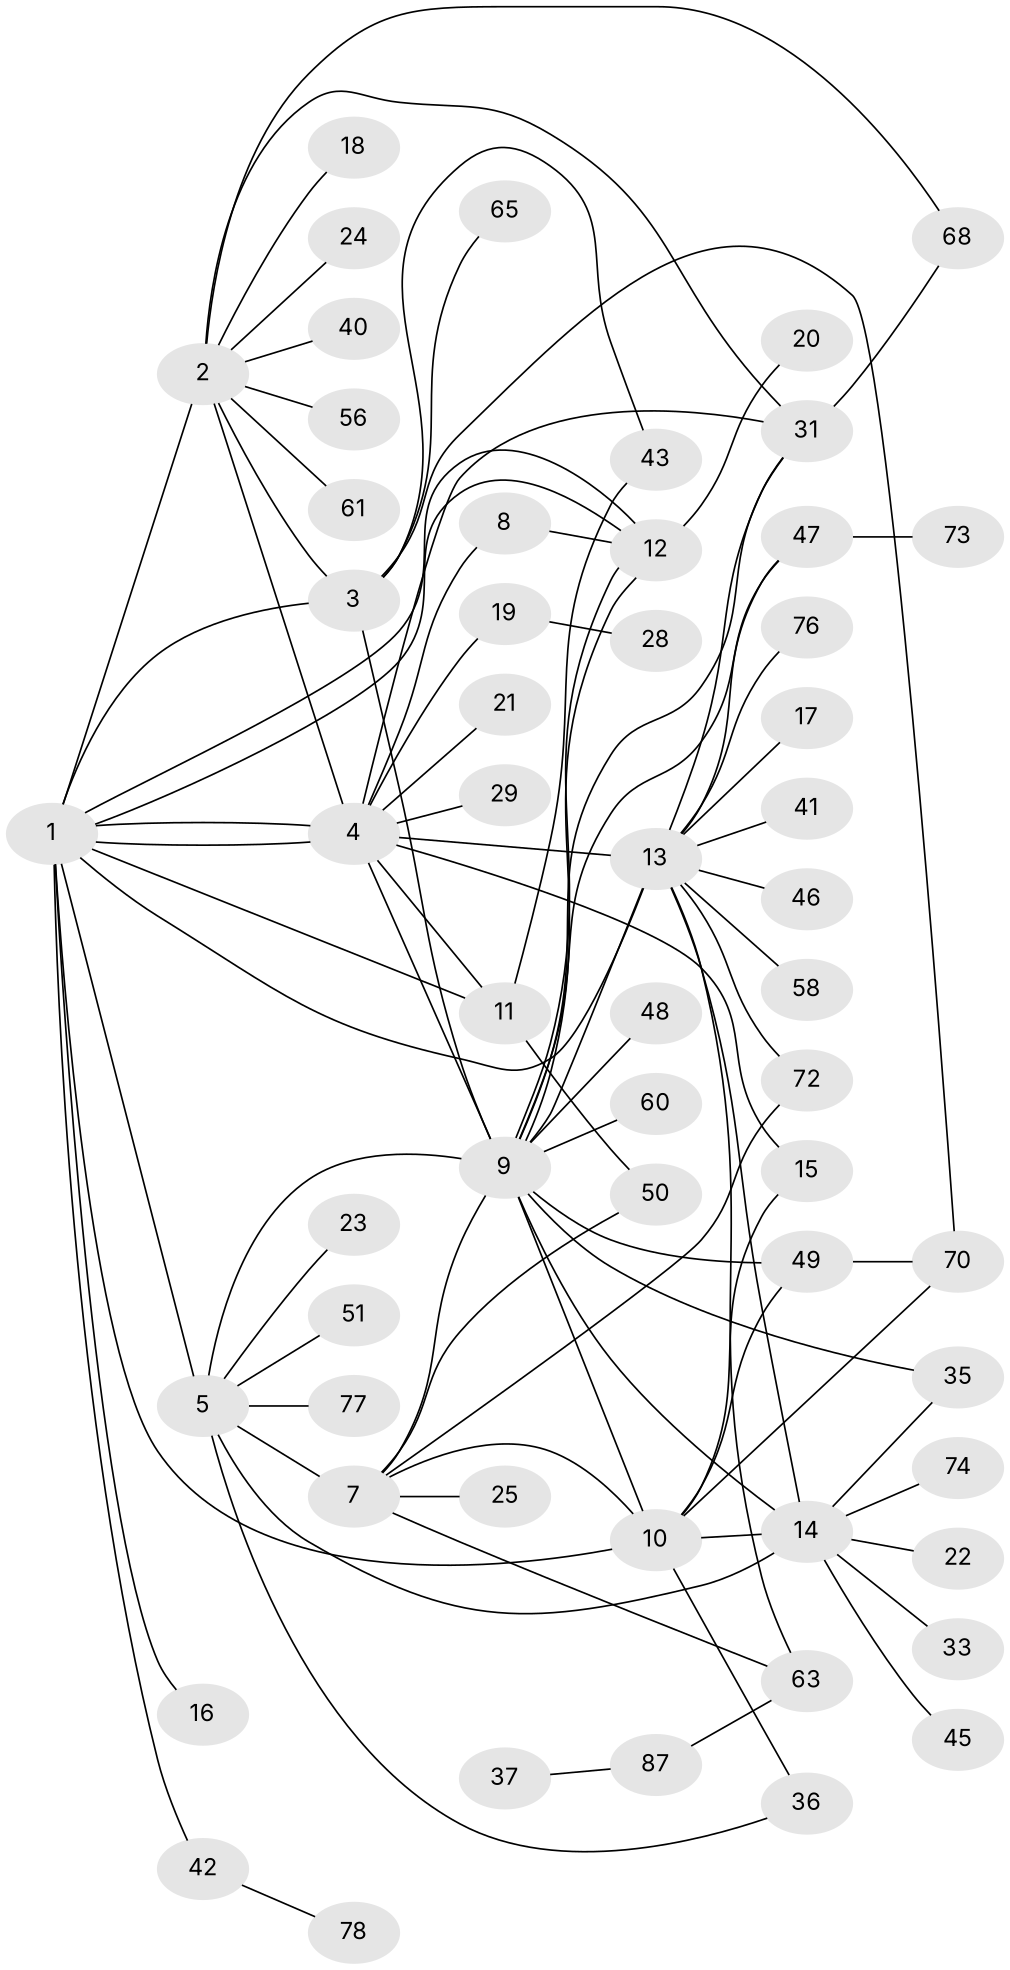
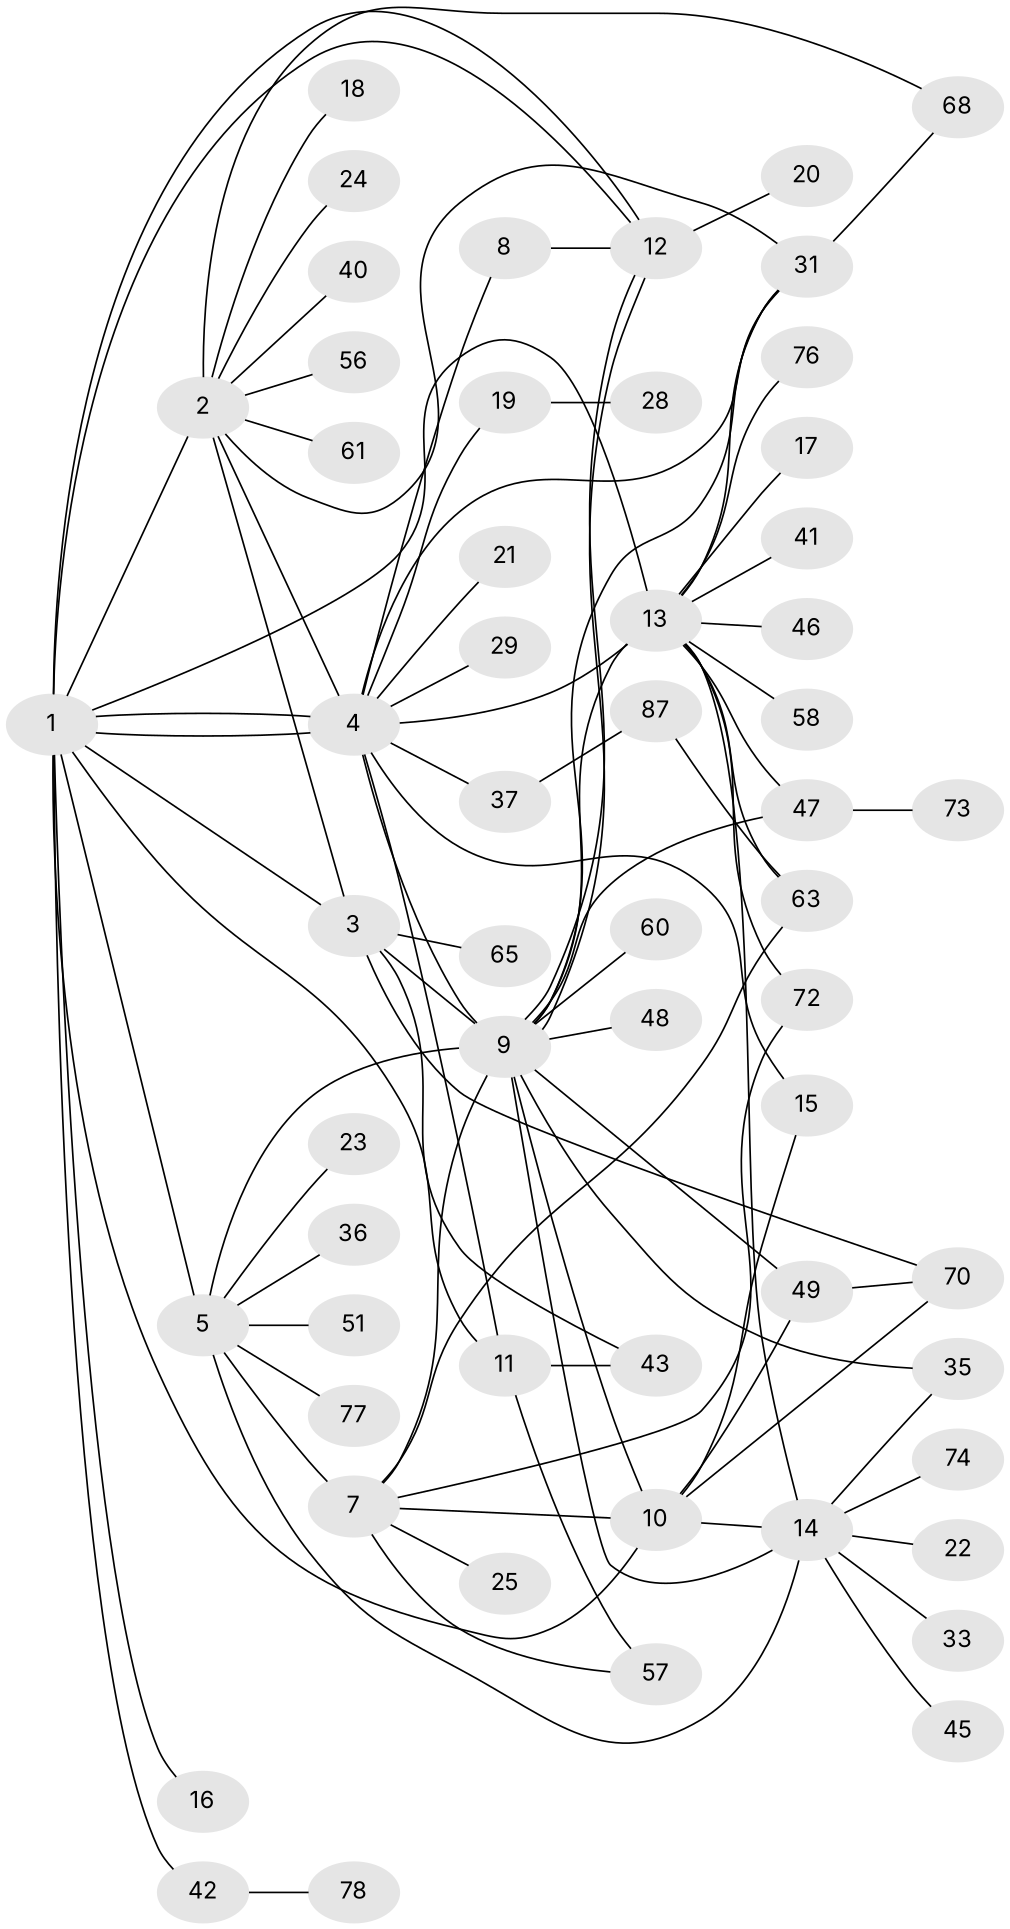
edge "4" -- "37": added
node "50": label "50" -> "57"
edge "10" -- "36": removed
